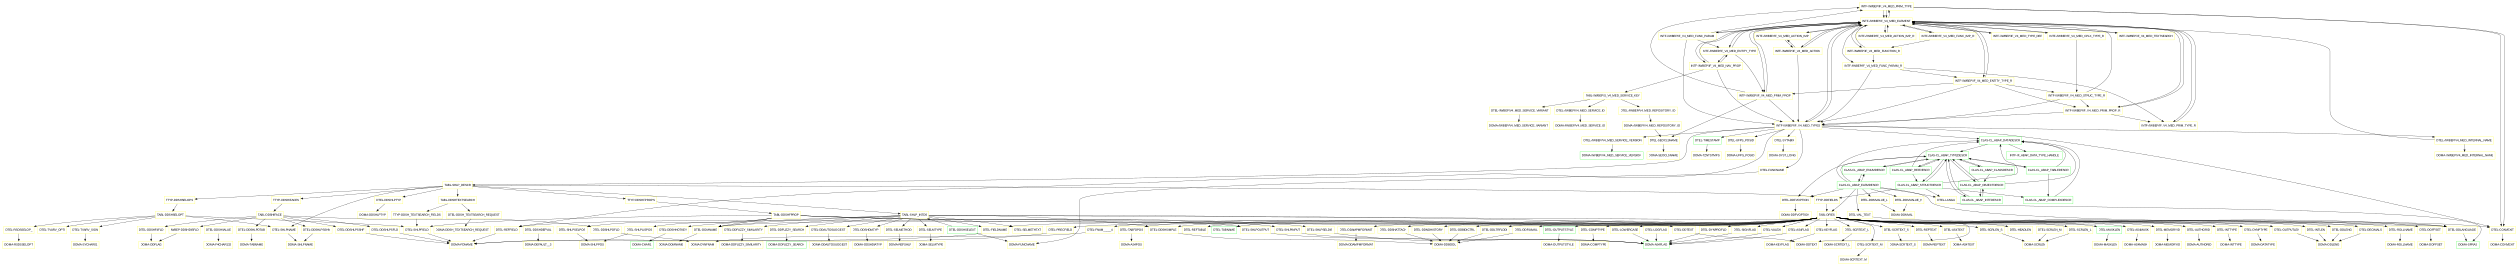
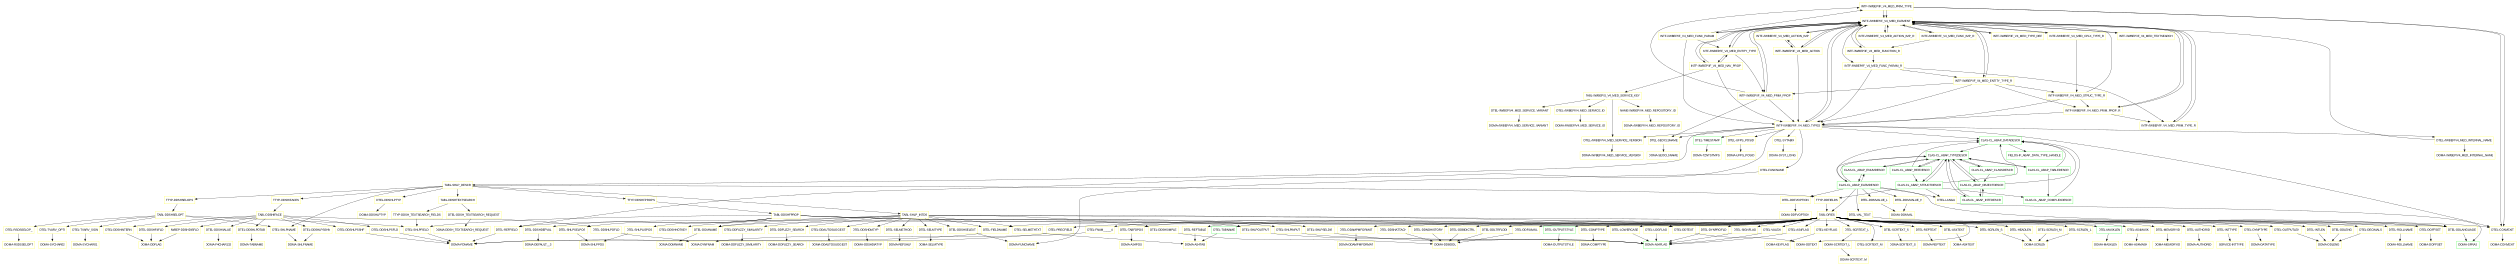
edge "INTF-/IWBEP/IF_V4_MED_ELEMENT" -> "INTF-/IWBEP/IF_V4_MED_PRIM_TYPE": removed
node "DTEL-/IWBEP/V4_MED_REPOSITORY_ID": label "DTEL-/IWBEP/V4_MED_REPOSITORY_ID" -> "NAME-/IWBEP/V4_MED_REPOSITORY_ID"
edge "TABL-/IWBEP/S_V4_MED_SERVICE_KEY" -> "DTEL-/IWBEP/V4_MED_SERVICE_VERSION": added
edge "DOMA-/IWBEP/V4_MED_REPOSITORY_ID" -> "DTEL-SEOCLSNAME": now "INTF-/IWBEP/IF_V4_MED_TYPES" -> "DTEL-SEOCLSNAME"
node "DOMA-/IWBEP/V4_MED_SERVICE_VERSION": color green -> yellow
node "INTF-IF_ABAP_DATA_TYPE_HANDLE": label "INTF-IF_ABAP_DATA_TYPE_HANDLE" -> "FIELDS-IF_ABAP_DATA_TYPE_HANDLE"
edge "CLAS-CL_ABAP_TYPEDESCR" -> "DTEL-DDFVOPTION": now "CLAS-CL_ABAP_TYPEDESCR" -> "CLAS-CL_ABAP_ELEMDESCR"
edge "TABL-DDSHIFACE" -> "DTEL-DDSHVALUE": added
edge "TABL-DDSHFPROP" -> "DTEL-DOMNAME": now "TABL-DDSHFPROP" -> "DTEL-DDSHDEFVAL"
edge "DTEL-DDSHSELEXT" -> "TABL-SHLP_INTDS": reversed
edge "TABL-DFIES" -> "DTEL-DDSHSIMPLE": now "TABL-DFIES" -> "DTEL-LOGFLAG"
node "DTEL-DDSHINTERN": added
node "DTEL-DDSHSELEXT": color green -> yellow
edge "DTEL-HEADLEN" -> "DOMA-SCRLEN": added
node "DOMA-SYCHAR02": added
node "DOMA-CHAR1": removed
node "DOMA-DDFUZZY_SEARCH": color green -> yellow
node "DOMA-AS4TAB": added
node "DOMA-INTTYPE": label "DOMA-INTTYPE" -> "SERVICE-INTTYPE"
edge "DTEL-SCRTEXT_M" -> "DOMA-SCRTEXT_M": now "DOMA-SCRTEXT_L" -> "DOMA-SCRTEXT_M"
